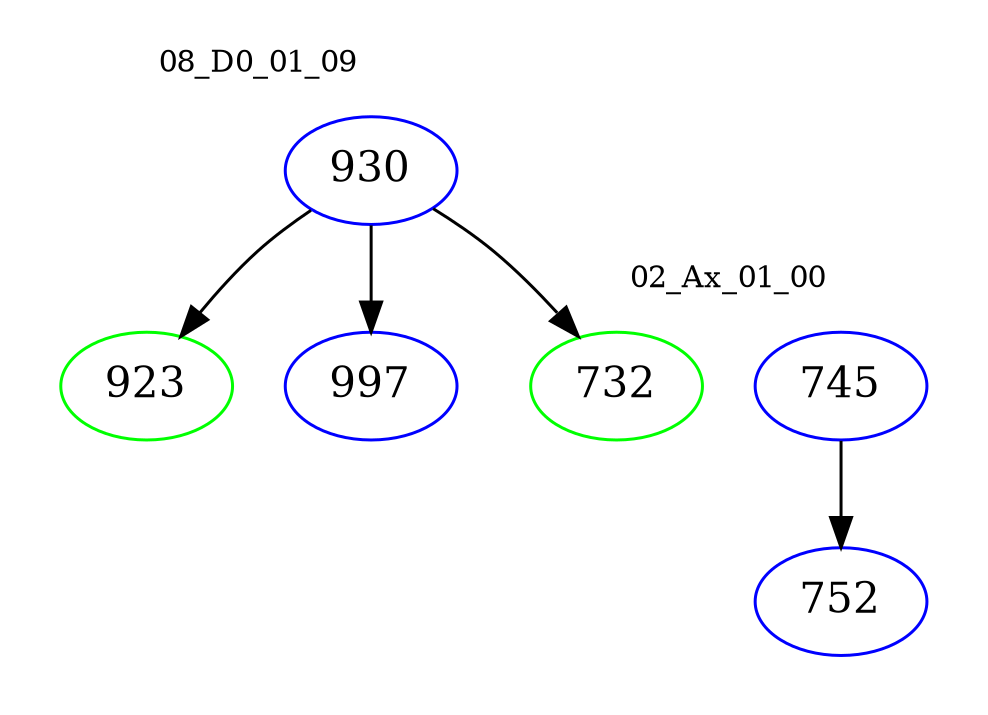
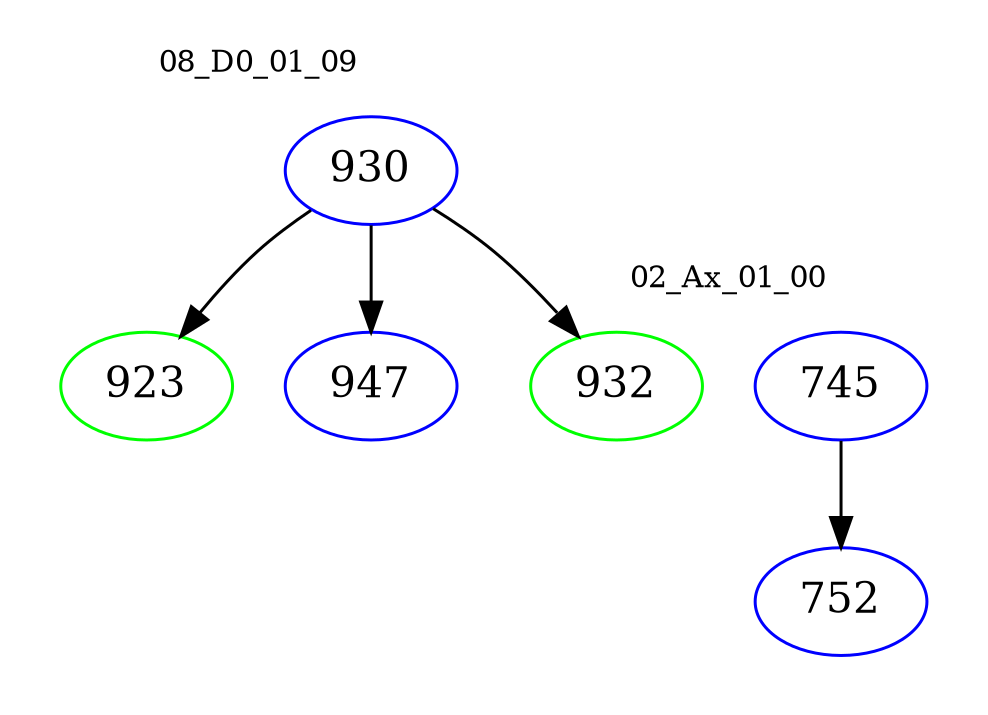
node "997": label "997" -> "947"
node "732": label "732" -> "932"
